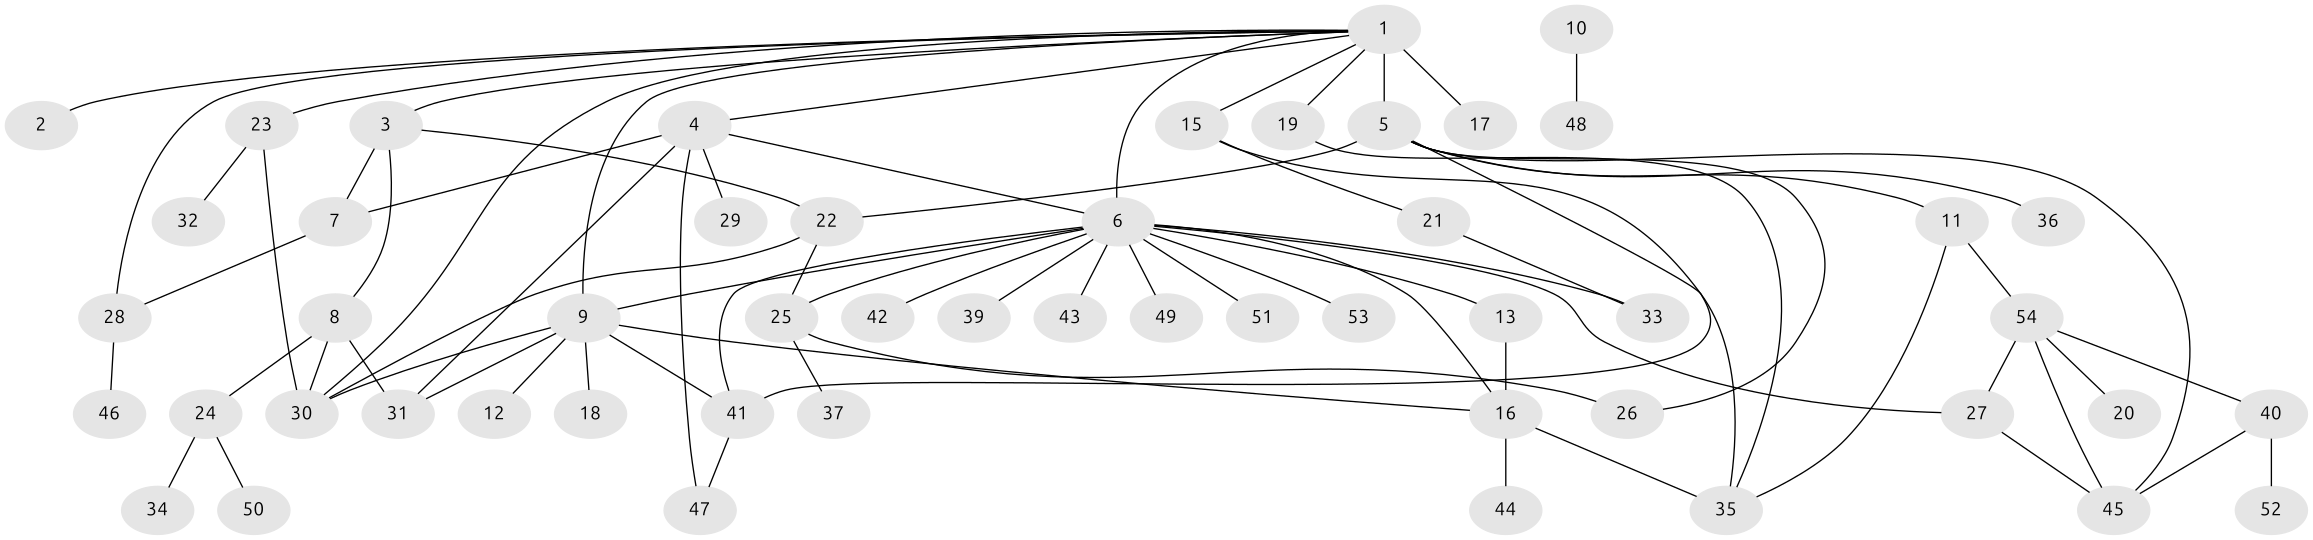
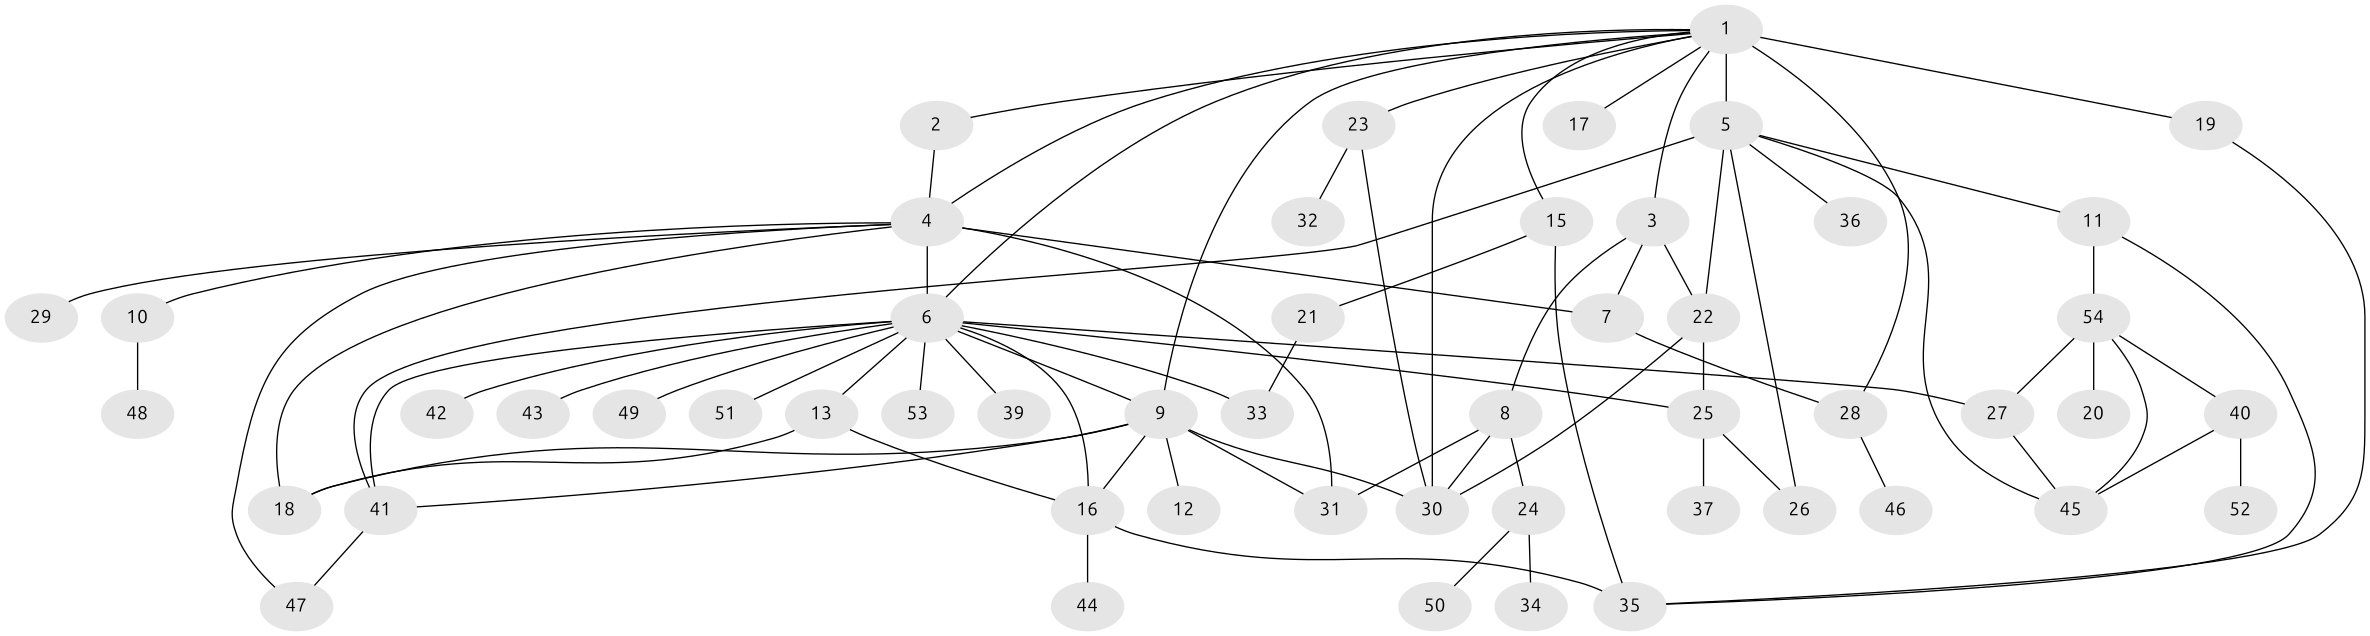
edge "2" -- "4": added
edge "4" -- "10": added
edge "4" -- "18": added
edge "13" -- "18": added
